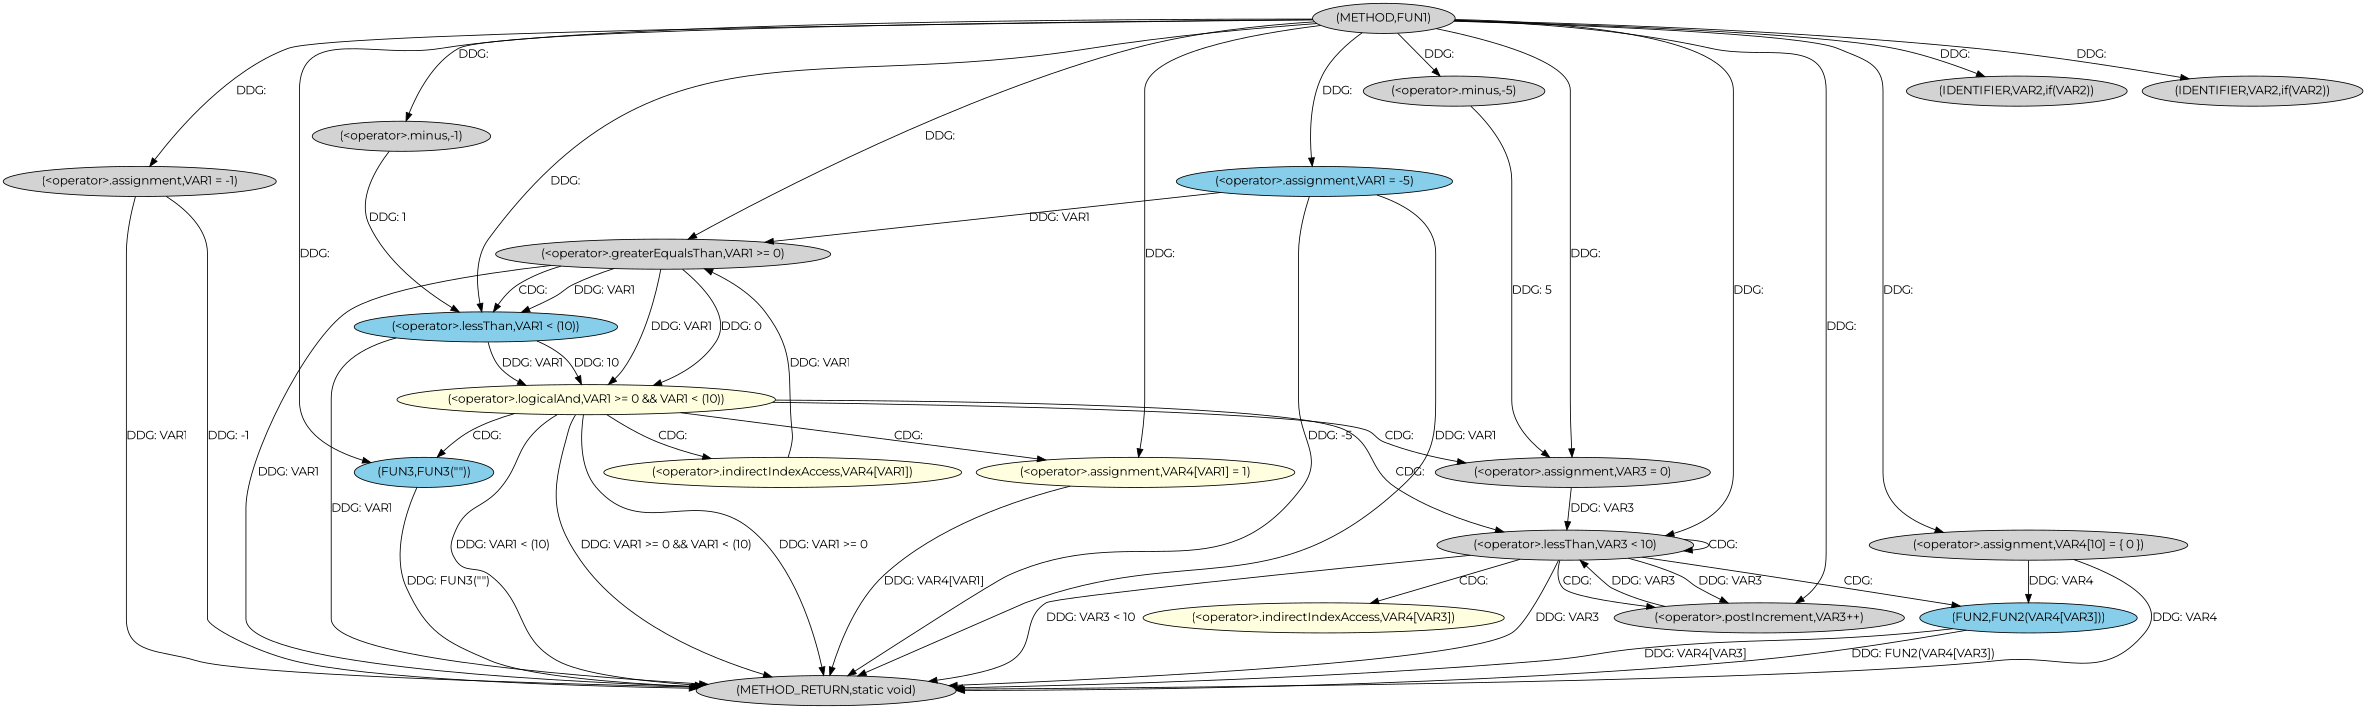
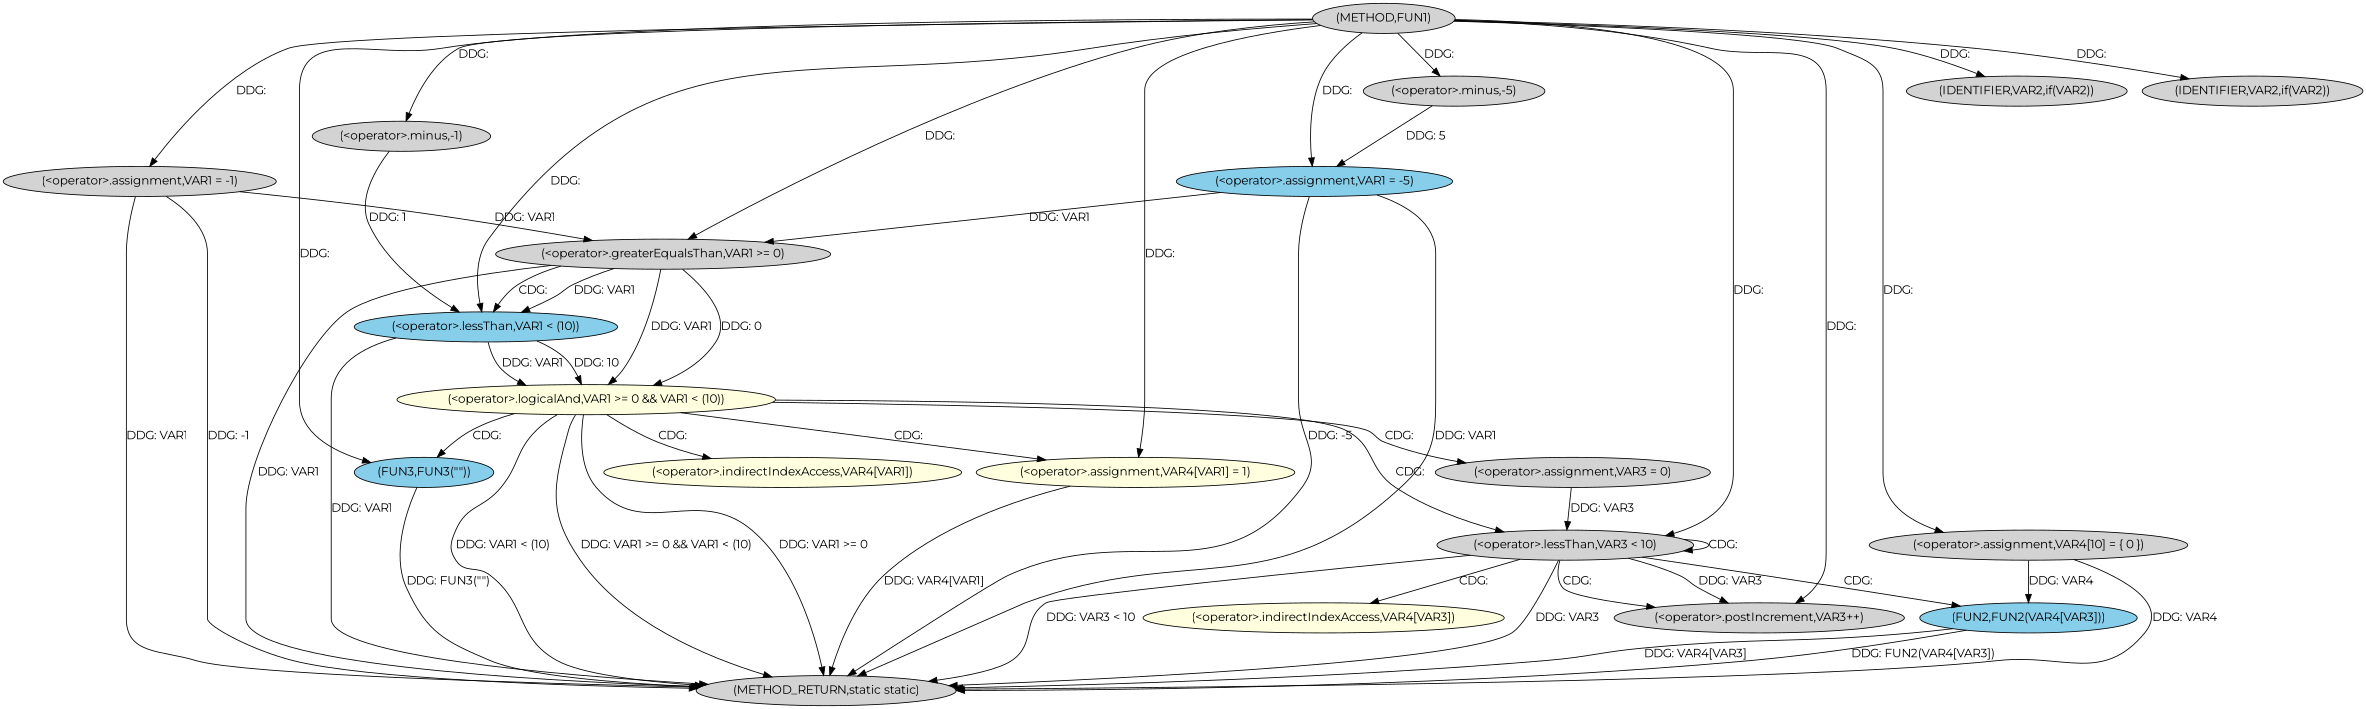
edge "(METHOD,FUN1)" -> "(<operator>.assignment,VAR3 = 0)": removed, label "DDG:"
edge "(<operator>.minus,-5)" -> "(<operator>.assignment,VAR3 = 0)": now "(<operator>.minus,-5)" -> "(<operator>.assignment,VAR1 = -5)"
edge "(<operator>.indirectIndexAccess,VAR4[VAR1])" -> "(<operator>.greaterEqualsThan,VAR1 >= 0)": now "(<operator>.assignment,VAR1 = -1)" -> "(<operator>.greaterEqualsThan,VAR1 >= 0)"
edge "(<operator>.postIncrement,VAR3++)" -> "(<operator>.lessThan,VAR3 < 10)": removed, label "DDG: VAR3"
node "(METHOD_RETURN,static void)": label "(METHOD_RETURN,static void)" -> "(METHOD_RETURN,static static)"
